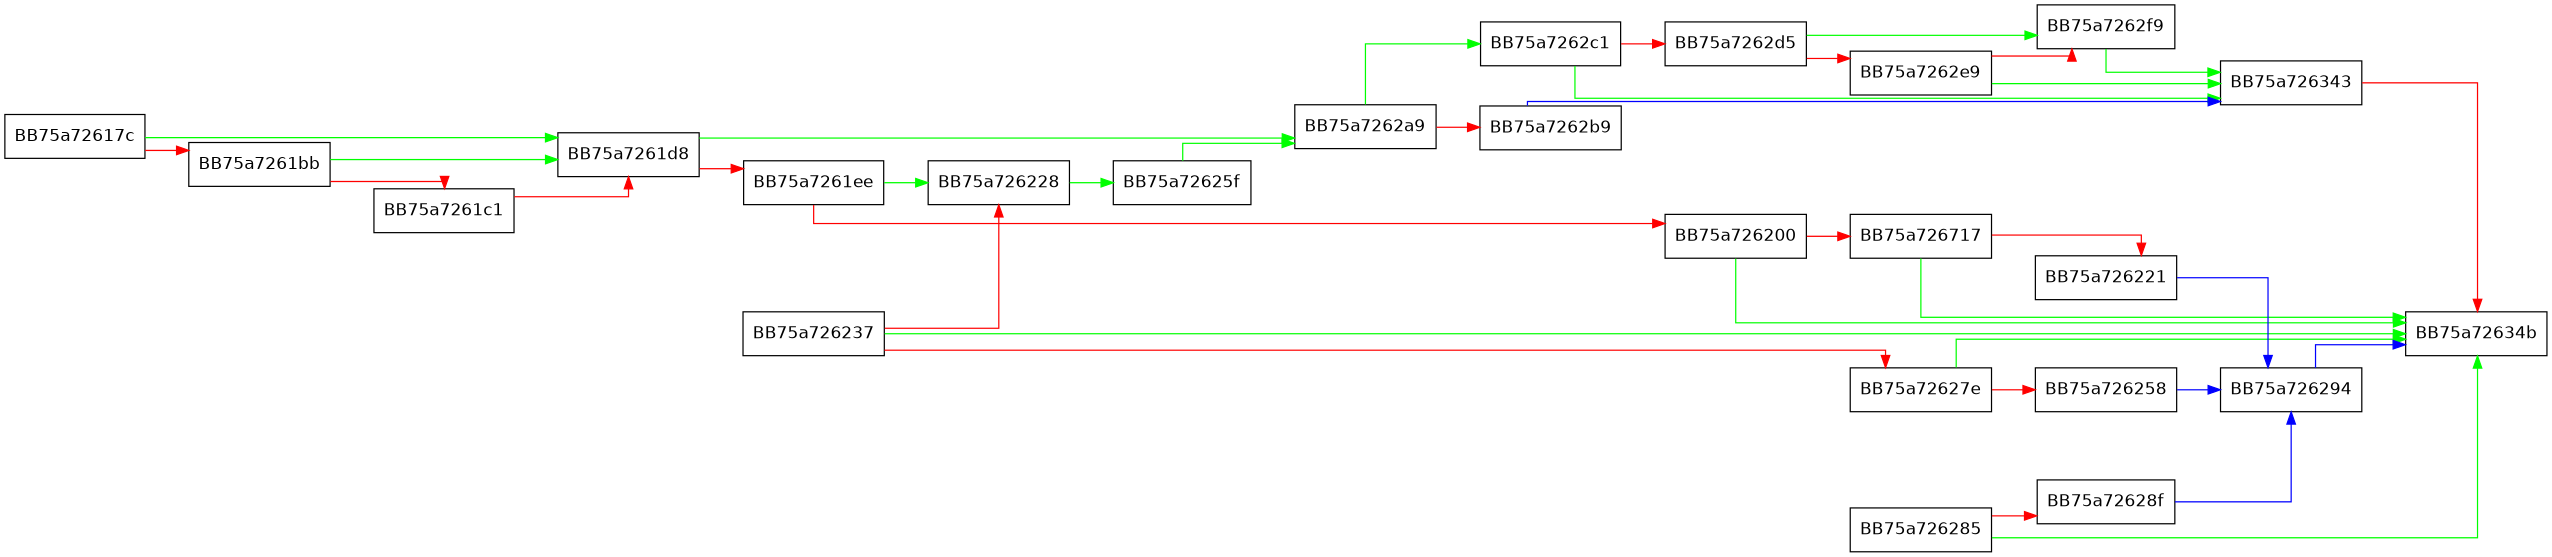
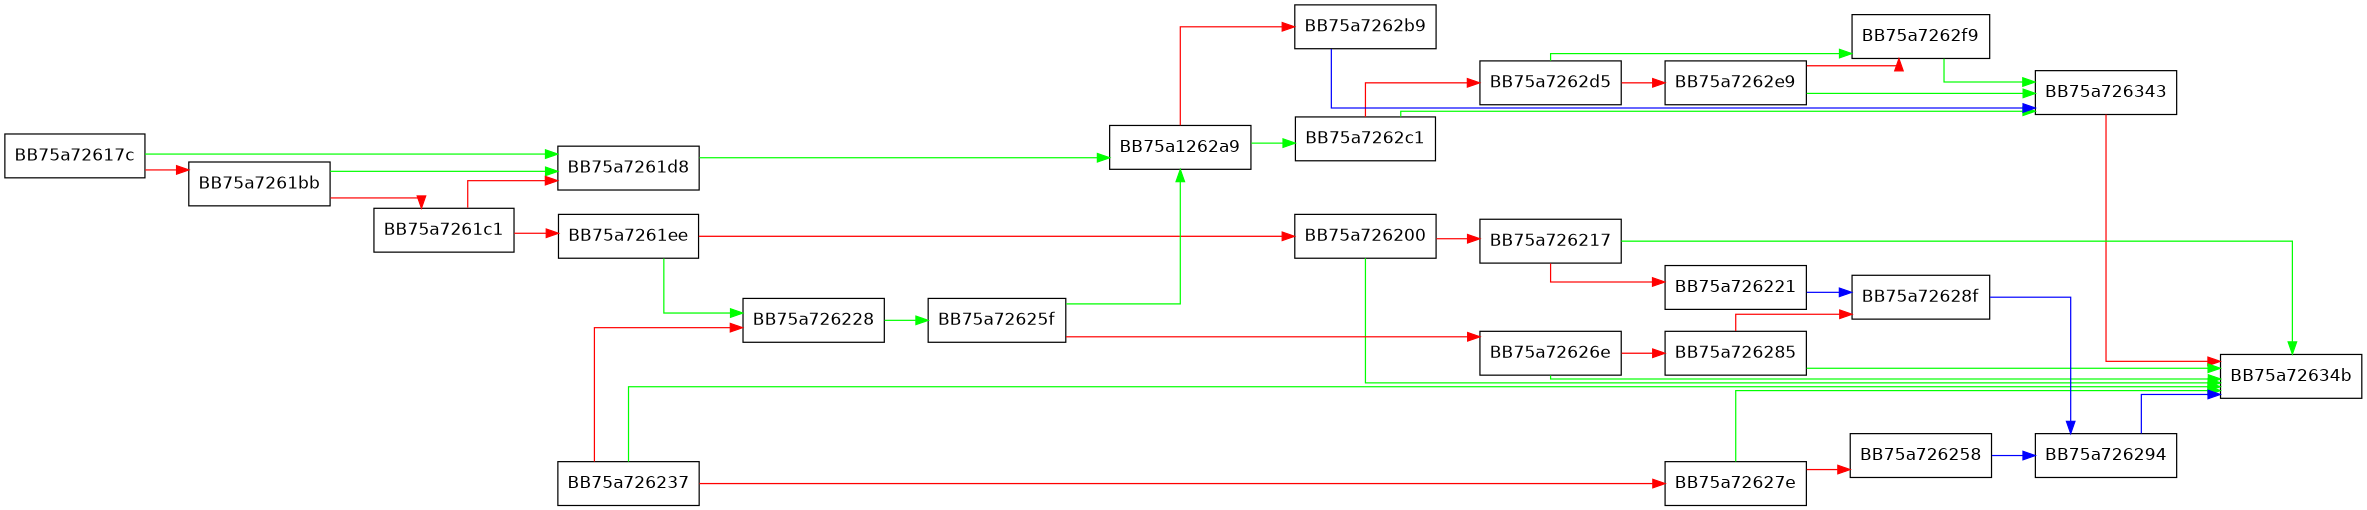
node "BB75a7262a9": label "BB75a7262a9" -> "BB75a1262a9"
edge "BB75a7261d8" -> "BB75a7261ee": now "BB75a7261c1" -> "BB75a7261ee"
node "BB75a726717": label "BB75a726717" -> "BB75a726217"
edge "BB75a726221" -> "BB75a726294": now "BB75a726221" -> "BB75a72628f"
node "BB75a72626e": added
